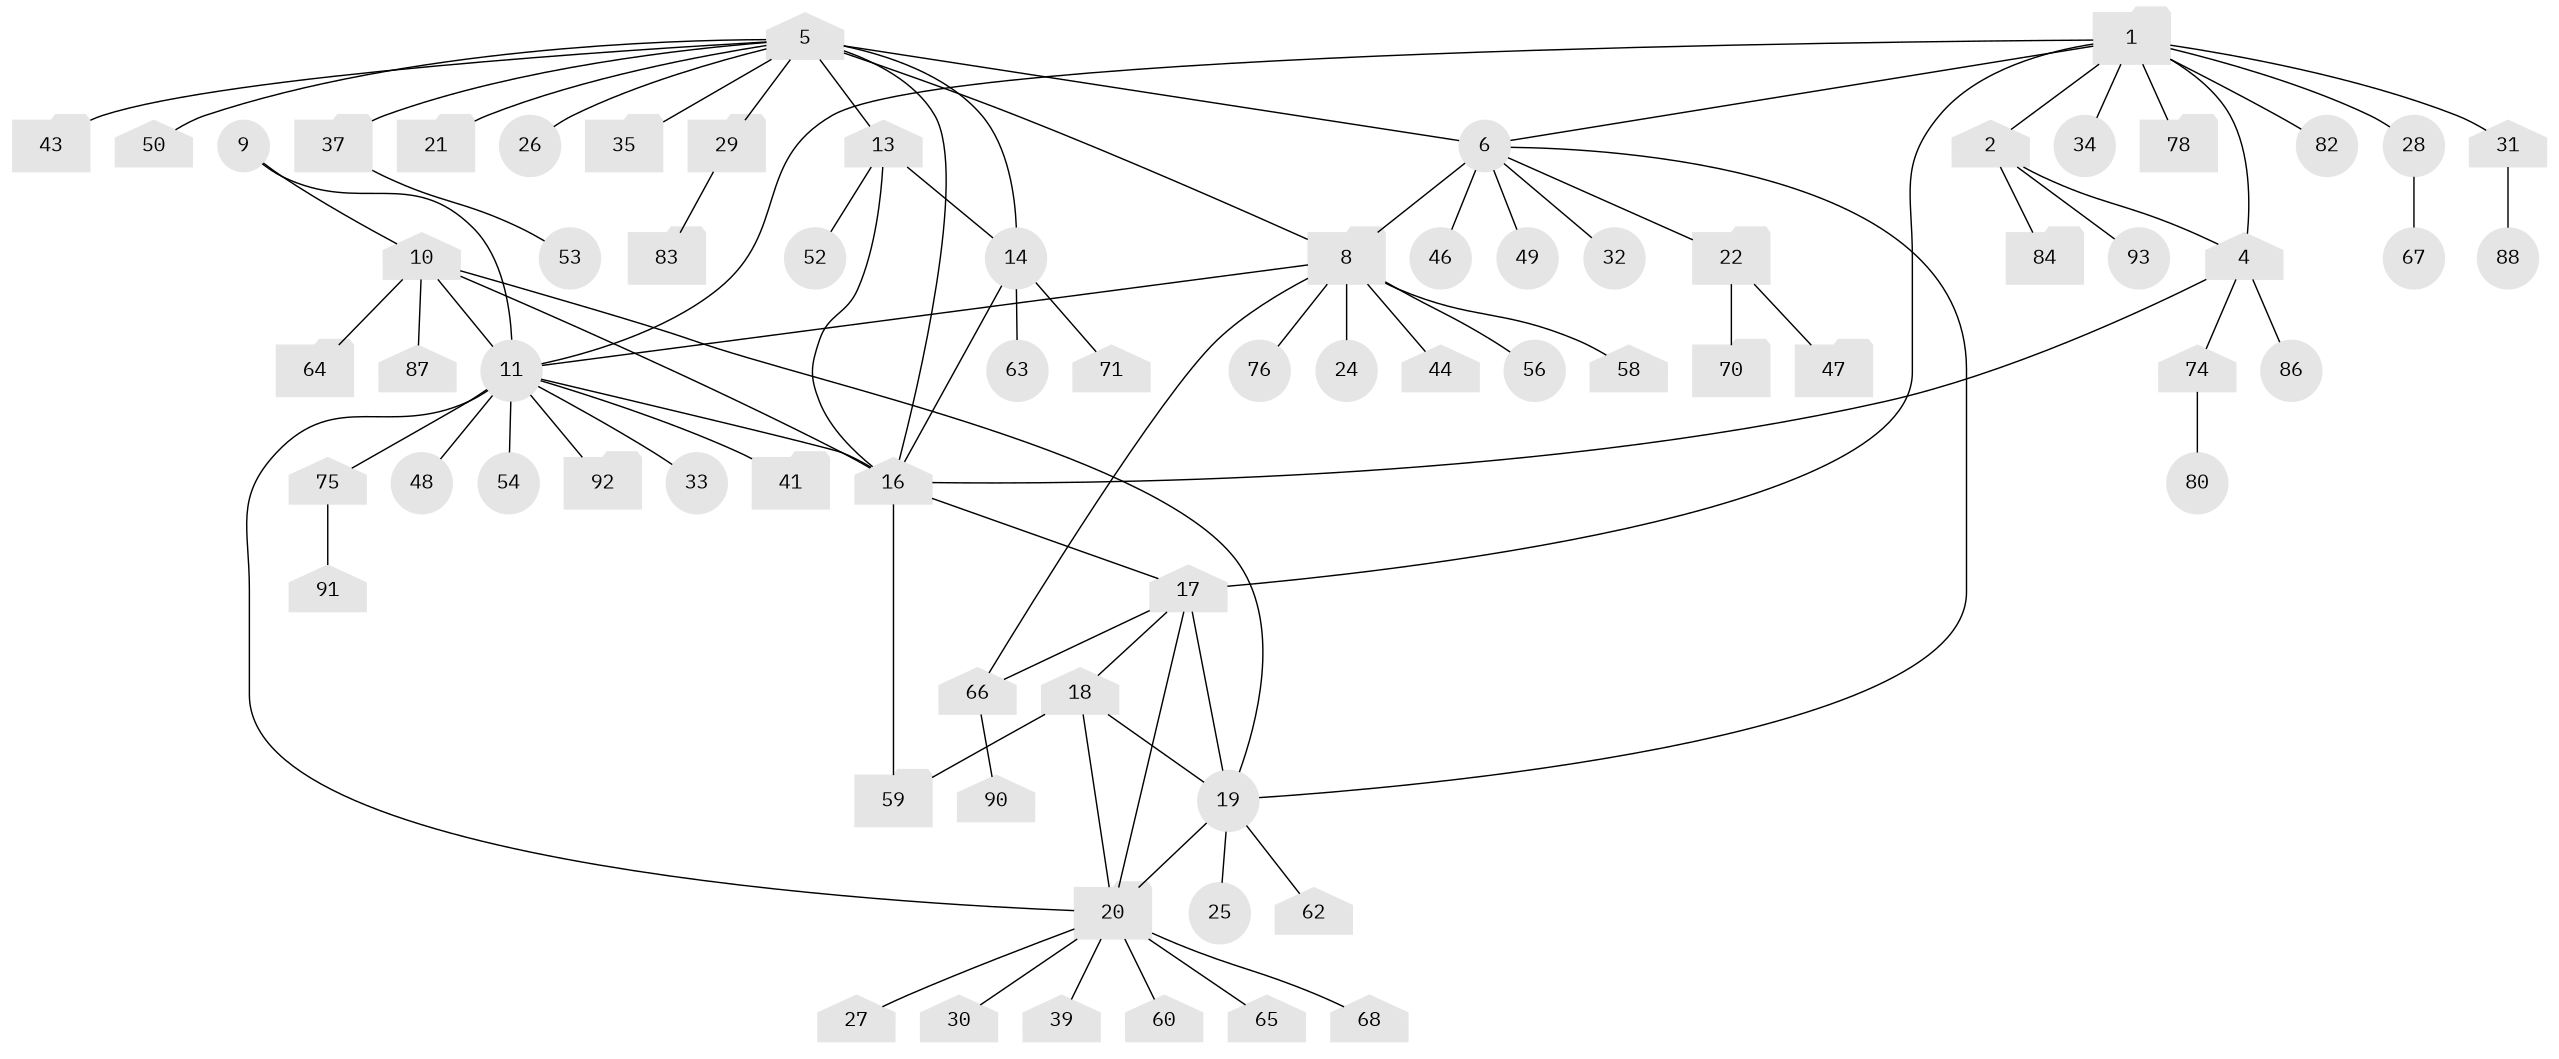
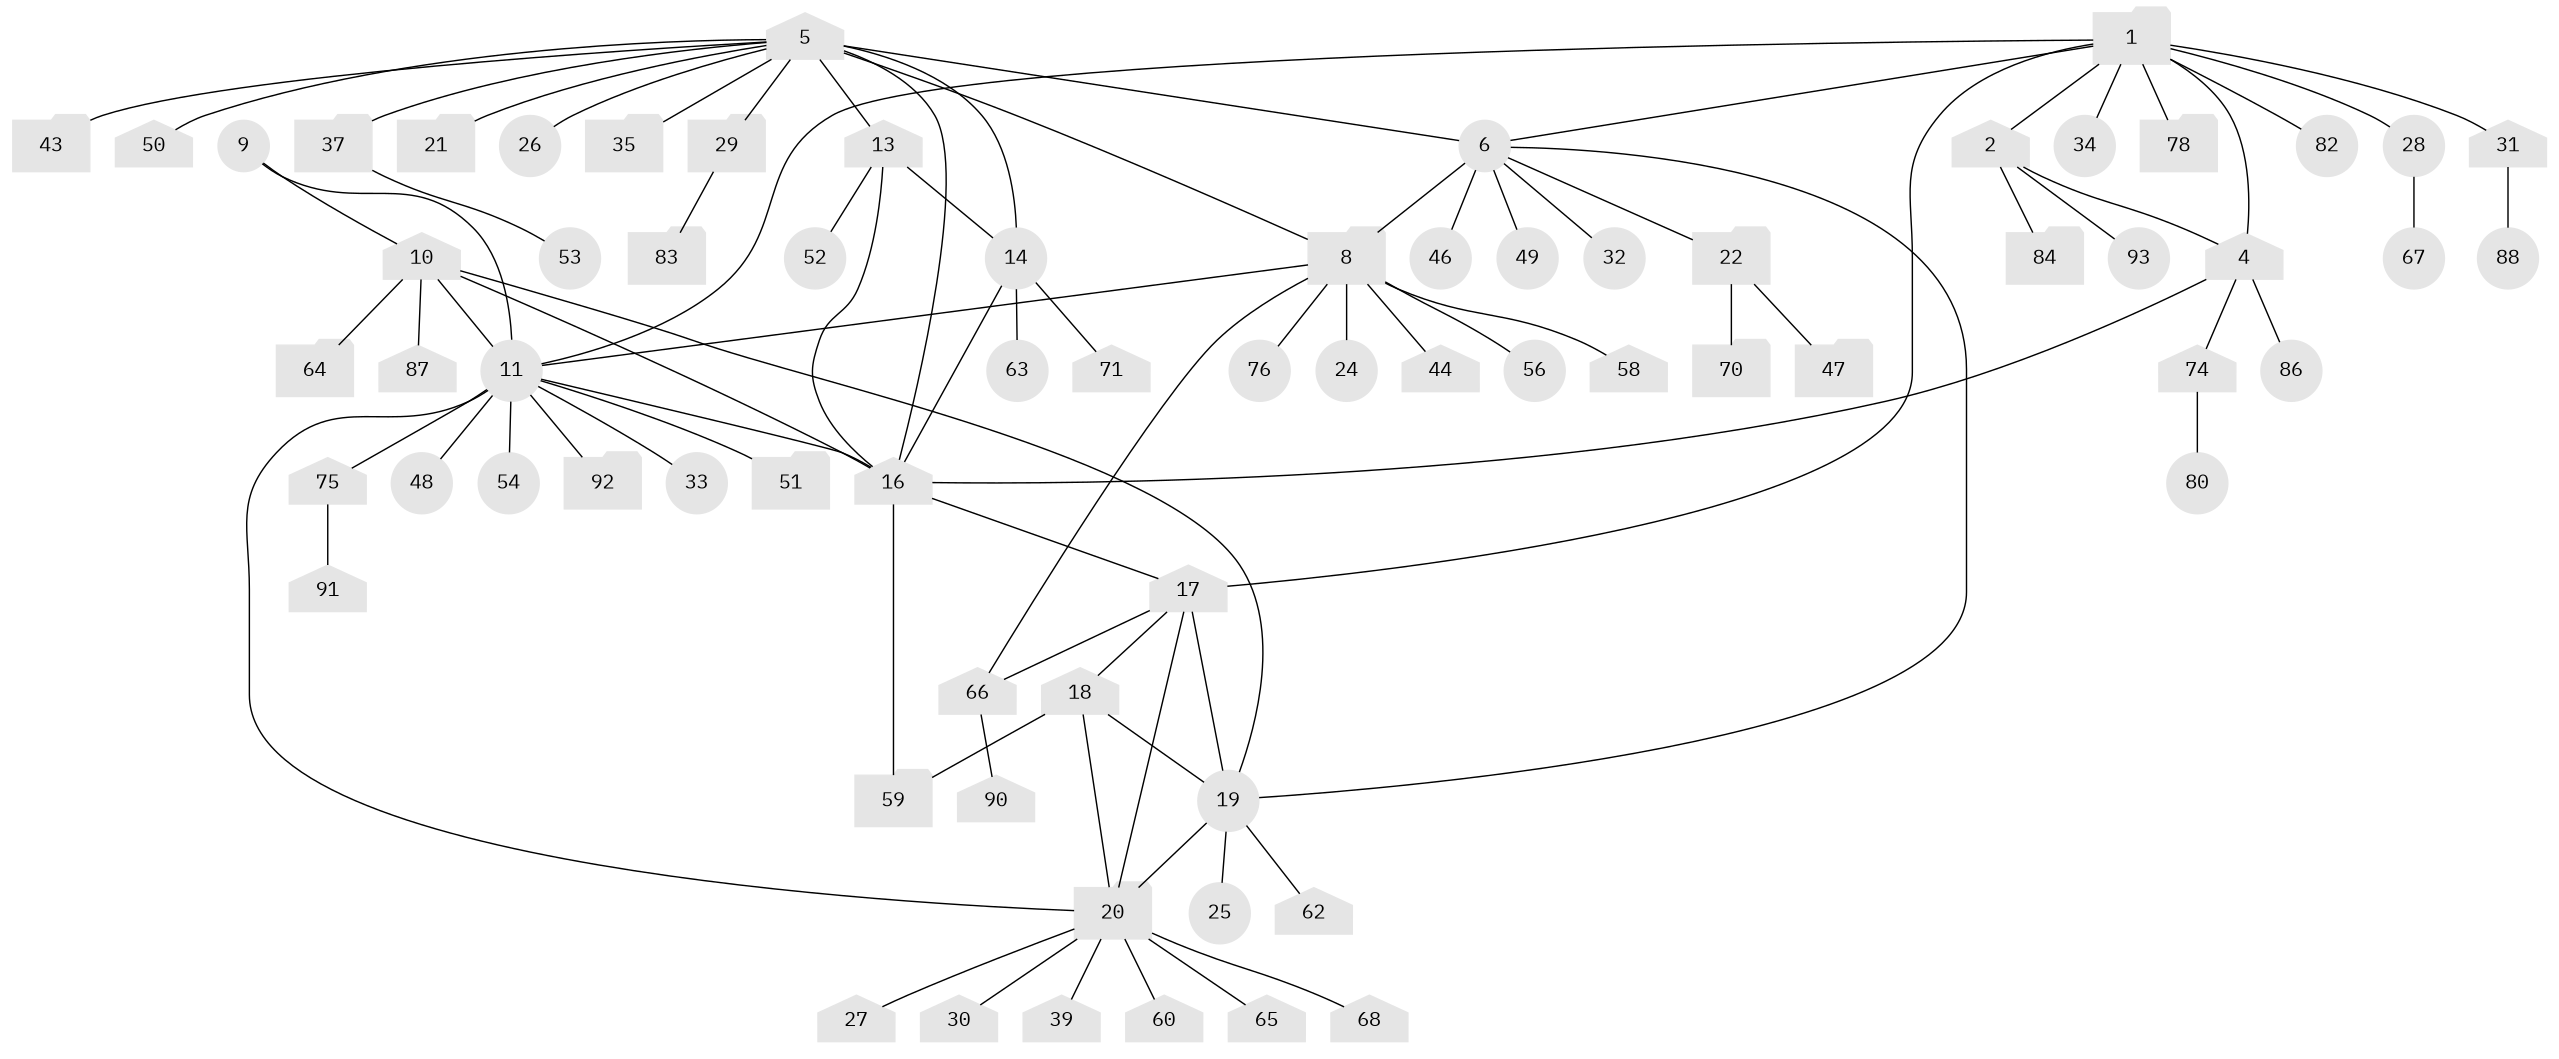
node "41": label "41" -> "51"
